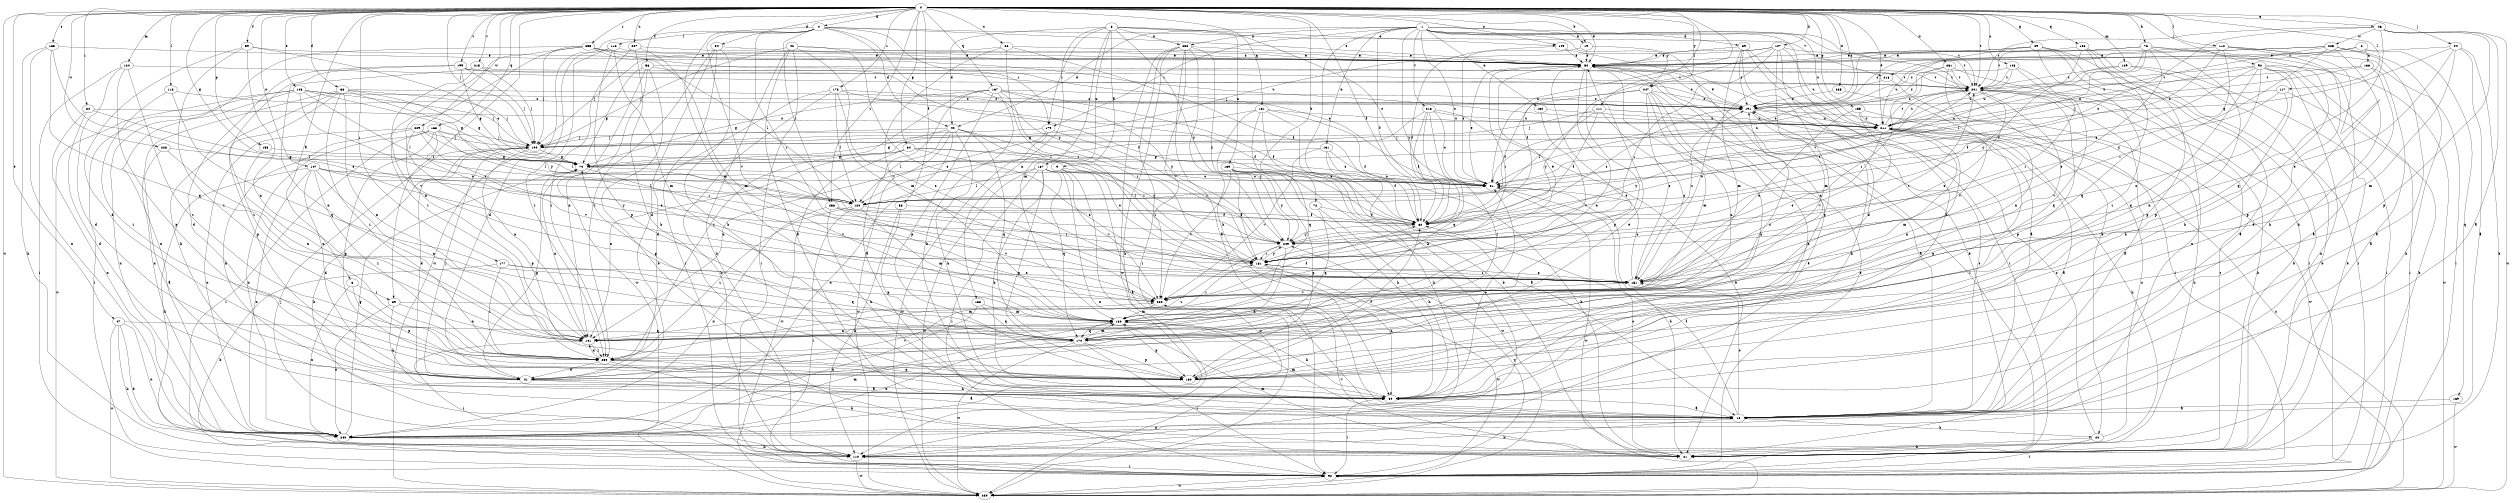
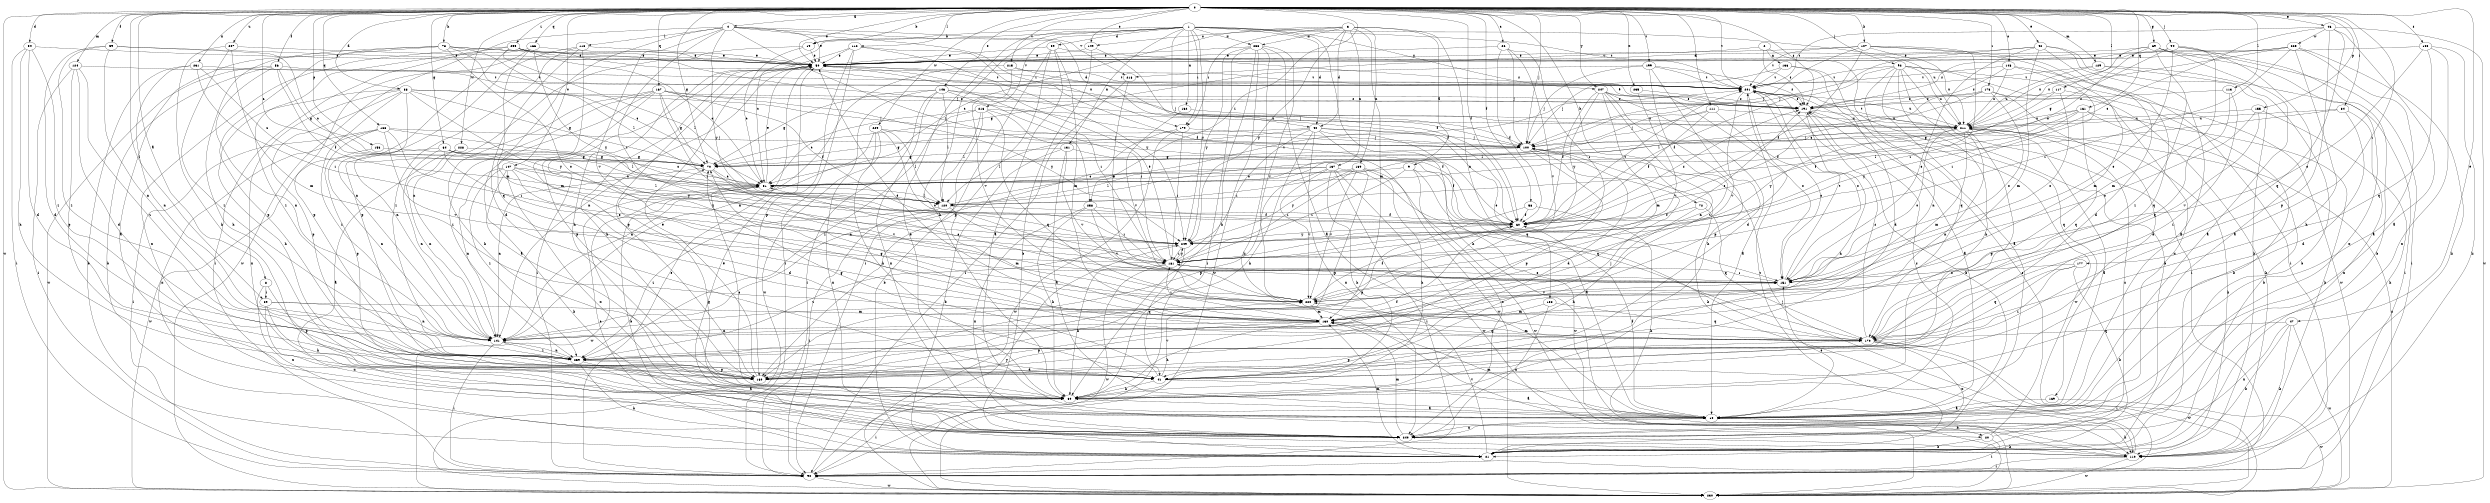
edge "0" -> "211": now "0" -> "42"
edge "249" -> "41": label "d" -> "q"
